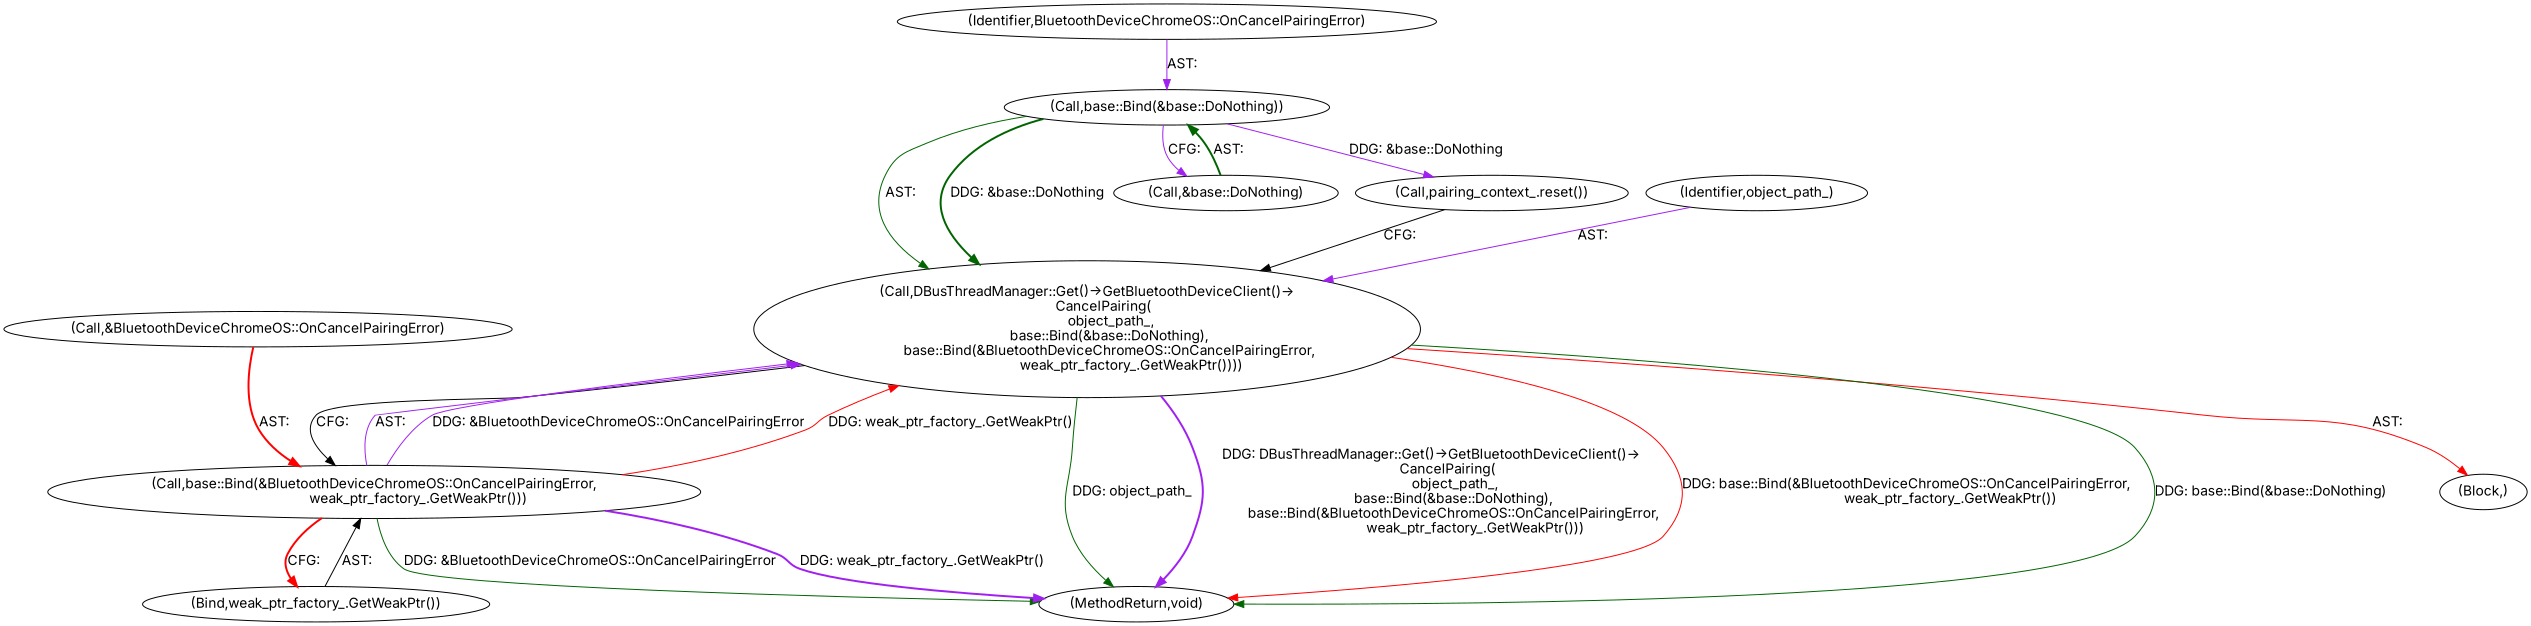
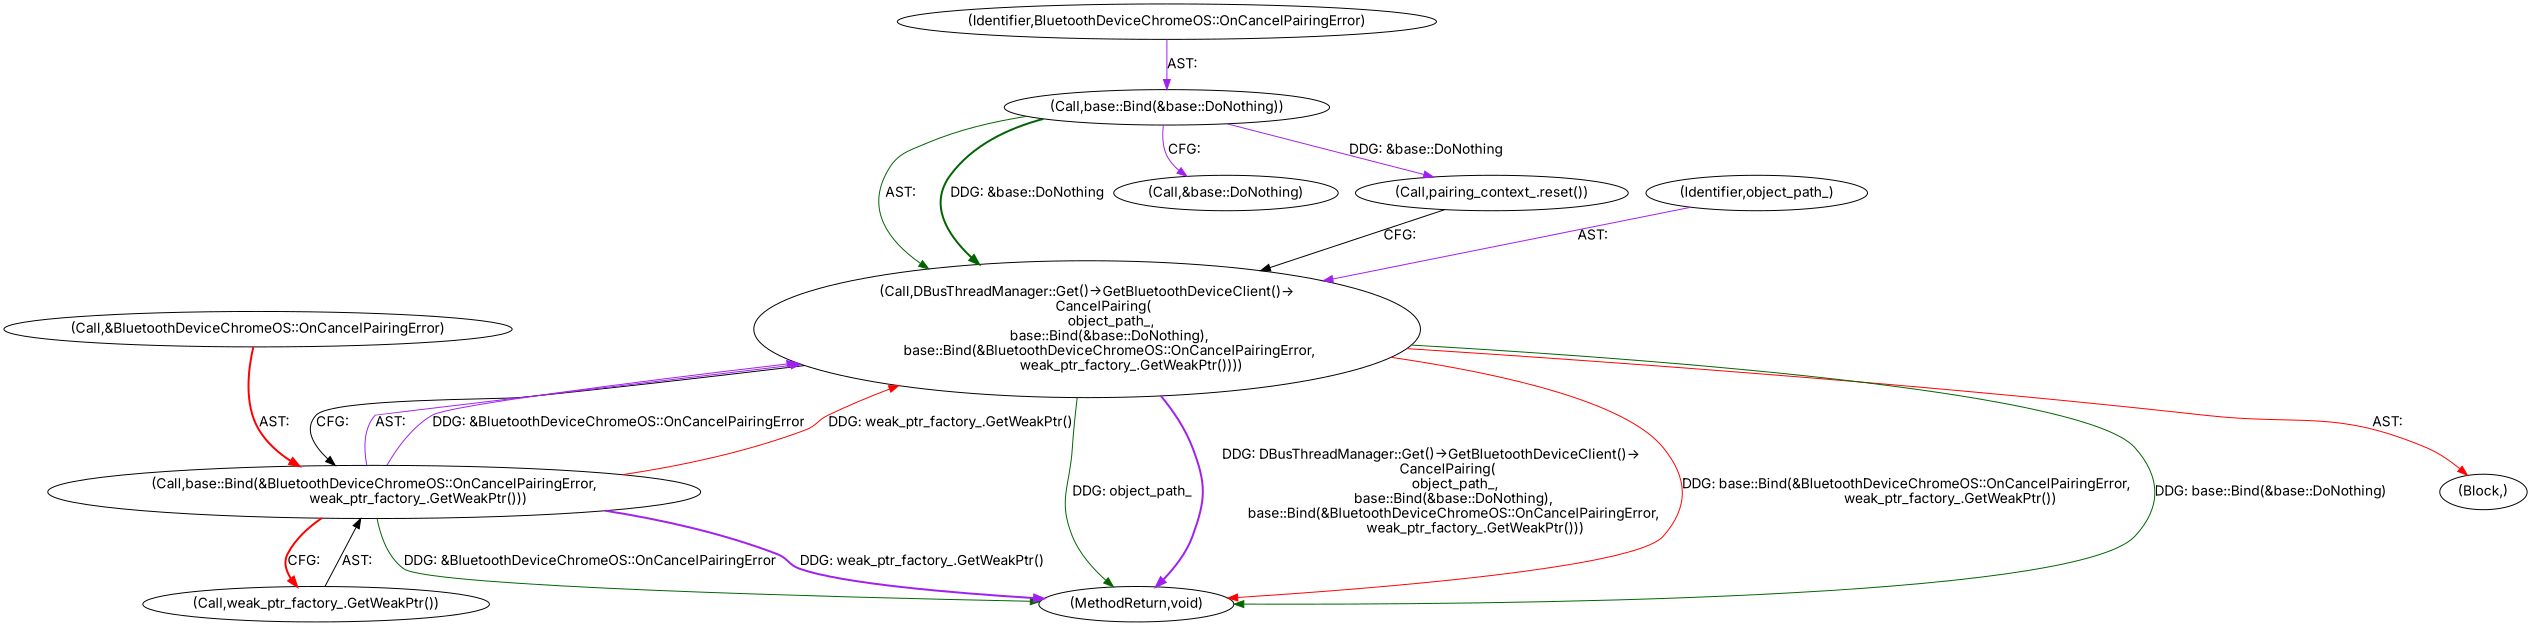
edge "(Call,&base::DoNothing)" -> "(Call,base::Bind(&base::DoNothing))": removed, label "AST:"
node "(Bind,weak_ptr_factory_.GetWeakPtr())": label "(Bind,weak_ptr_factory_.GetWeakPtr())" -> "(Call,weak_ptr_factory_.GetWeakPtr())"
